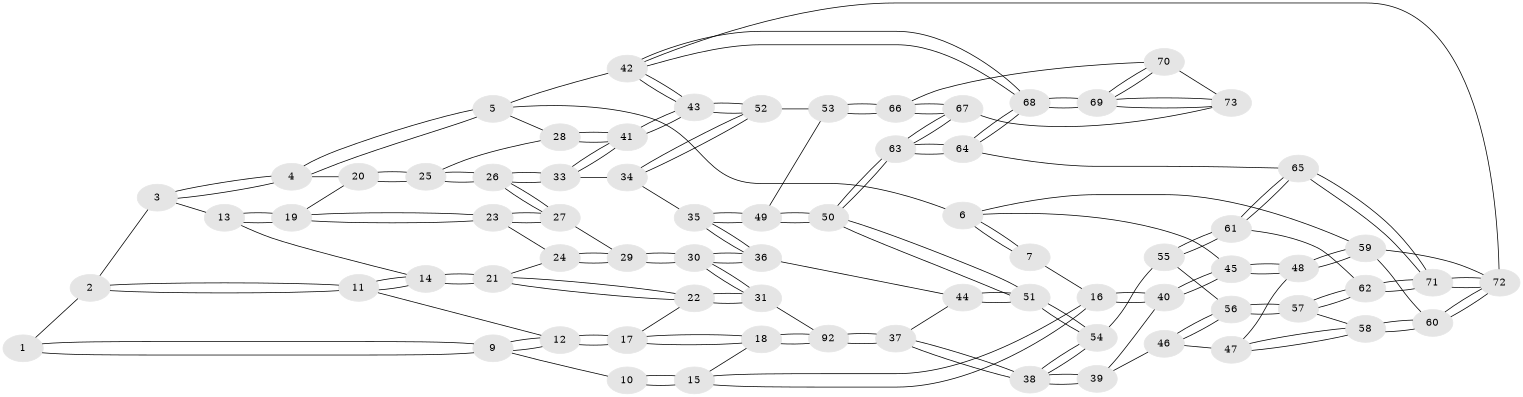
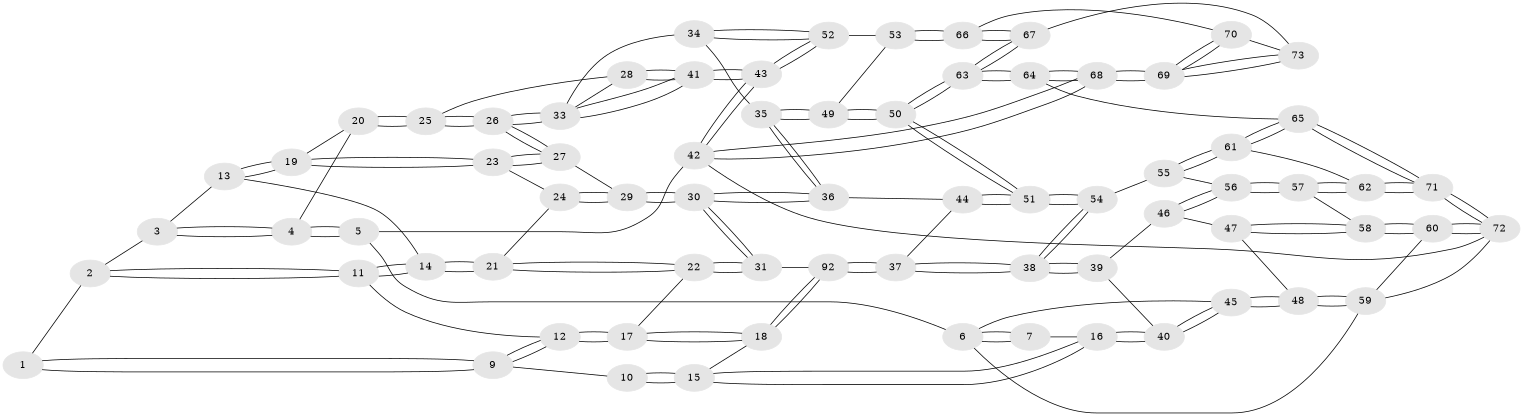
edge "5" -- "28": now "33" -- "28"
